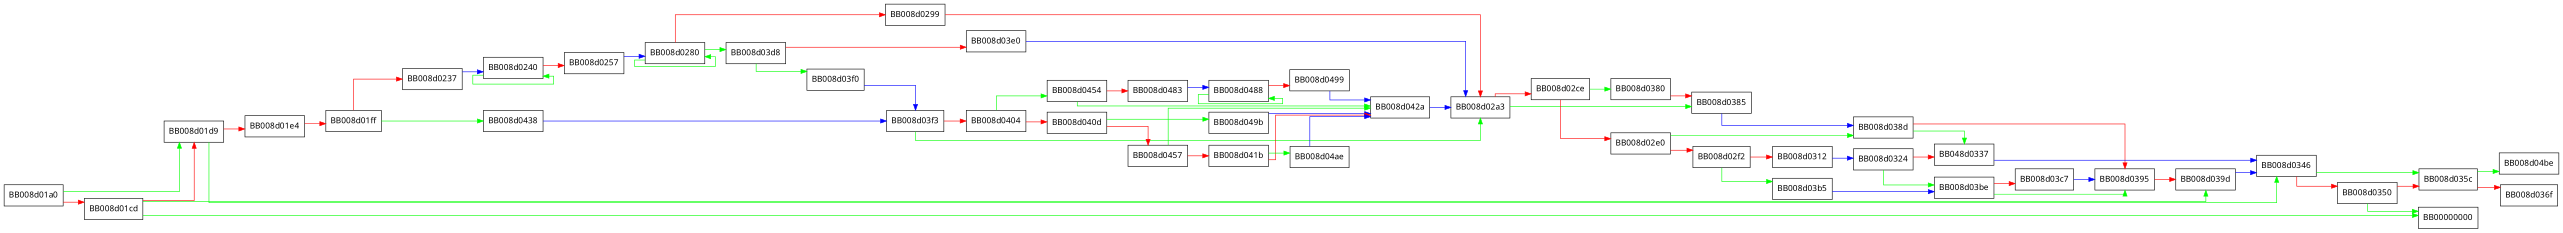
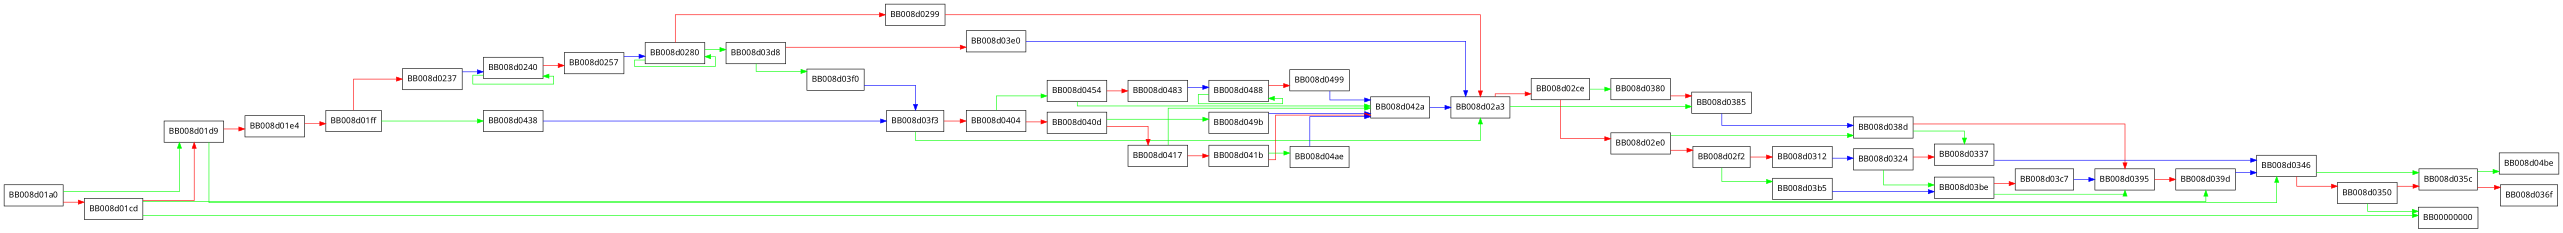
node "BB048d0337": label "BB048d0337" -> "BB008d0337"
node "BB008d0457": label "BB008d0457" -> "BB008d0417"
